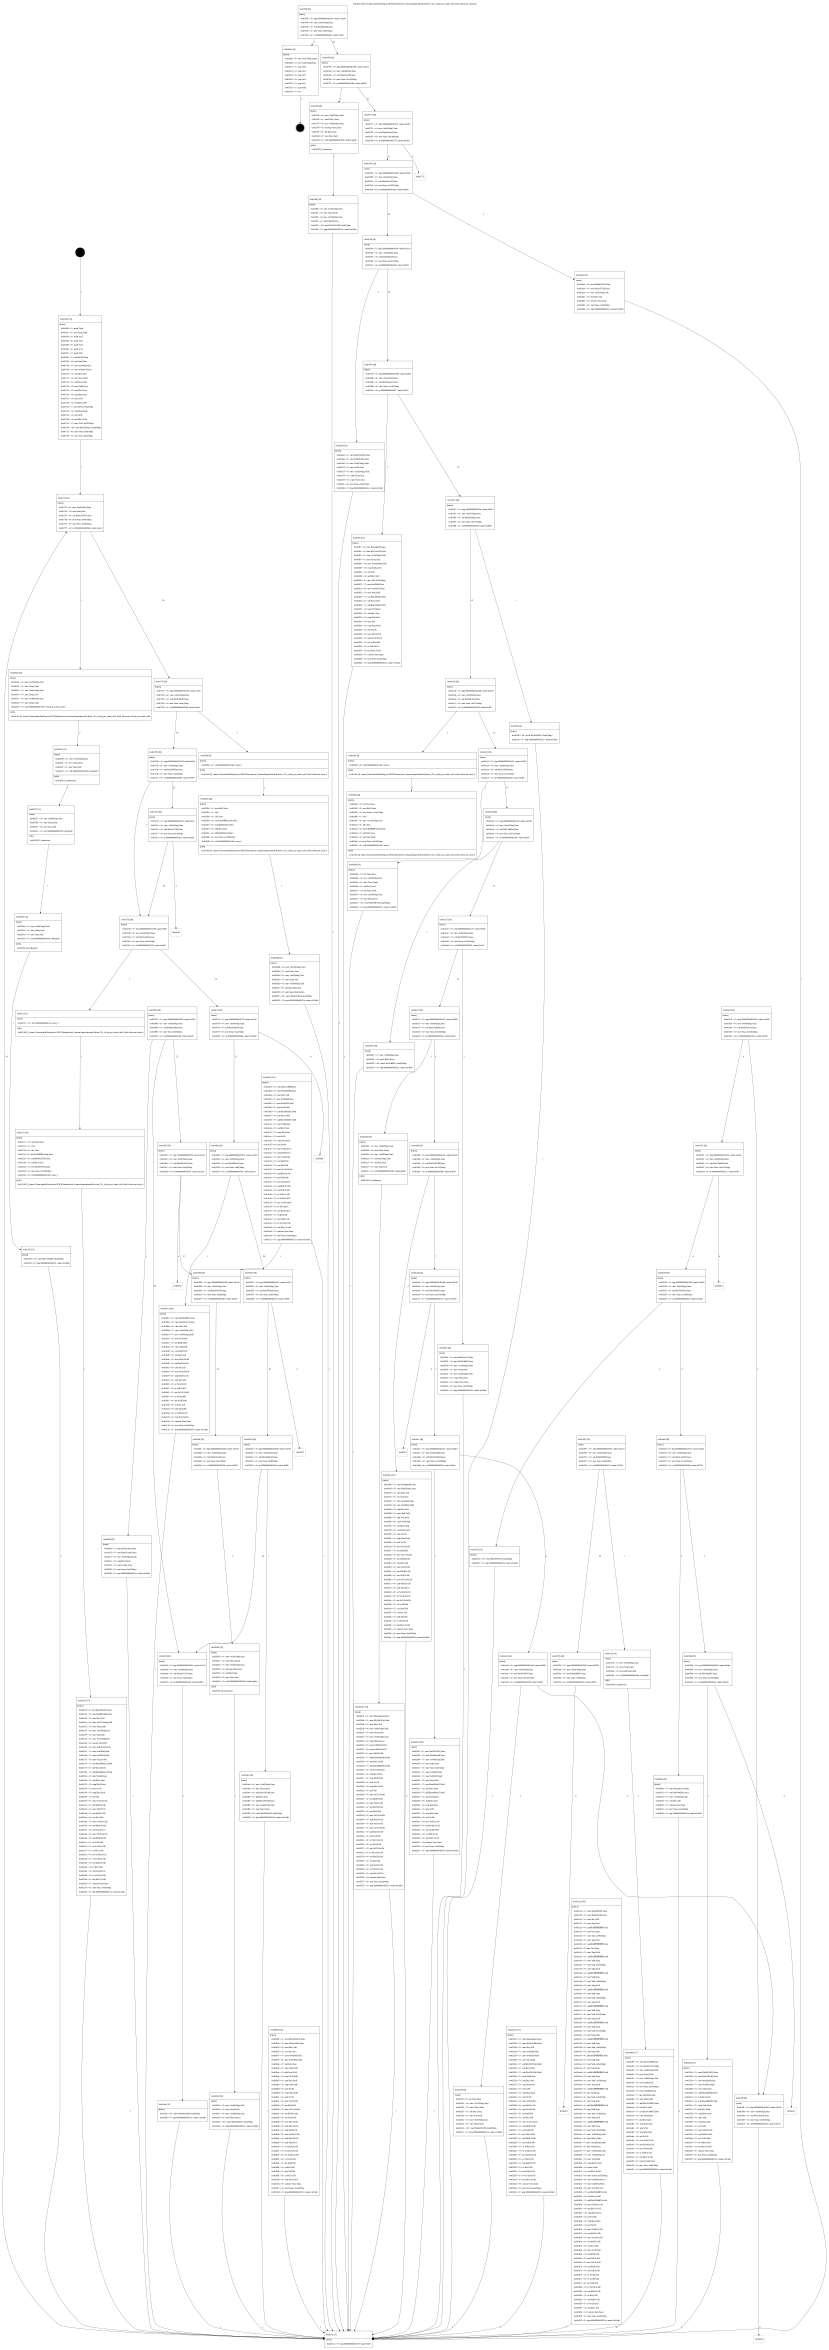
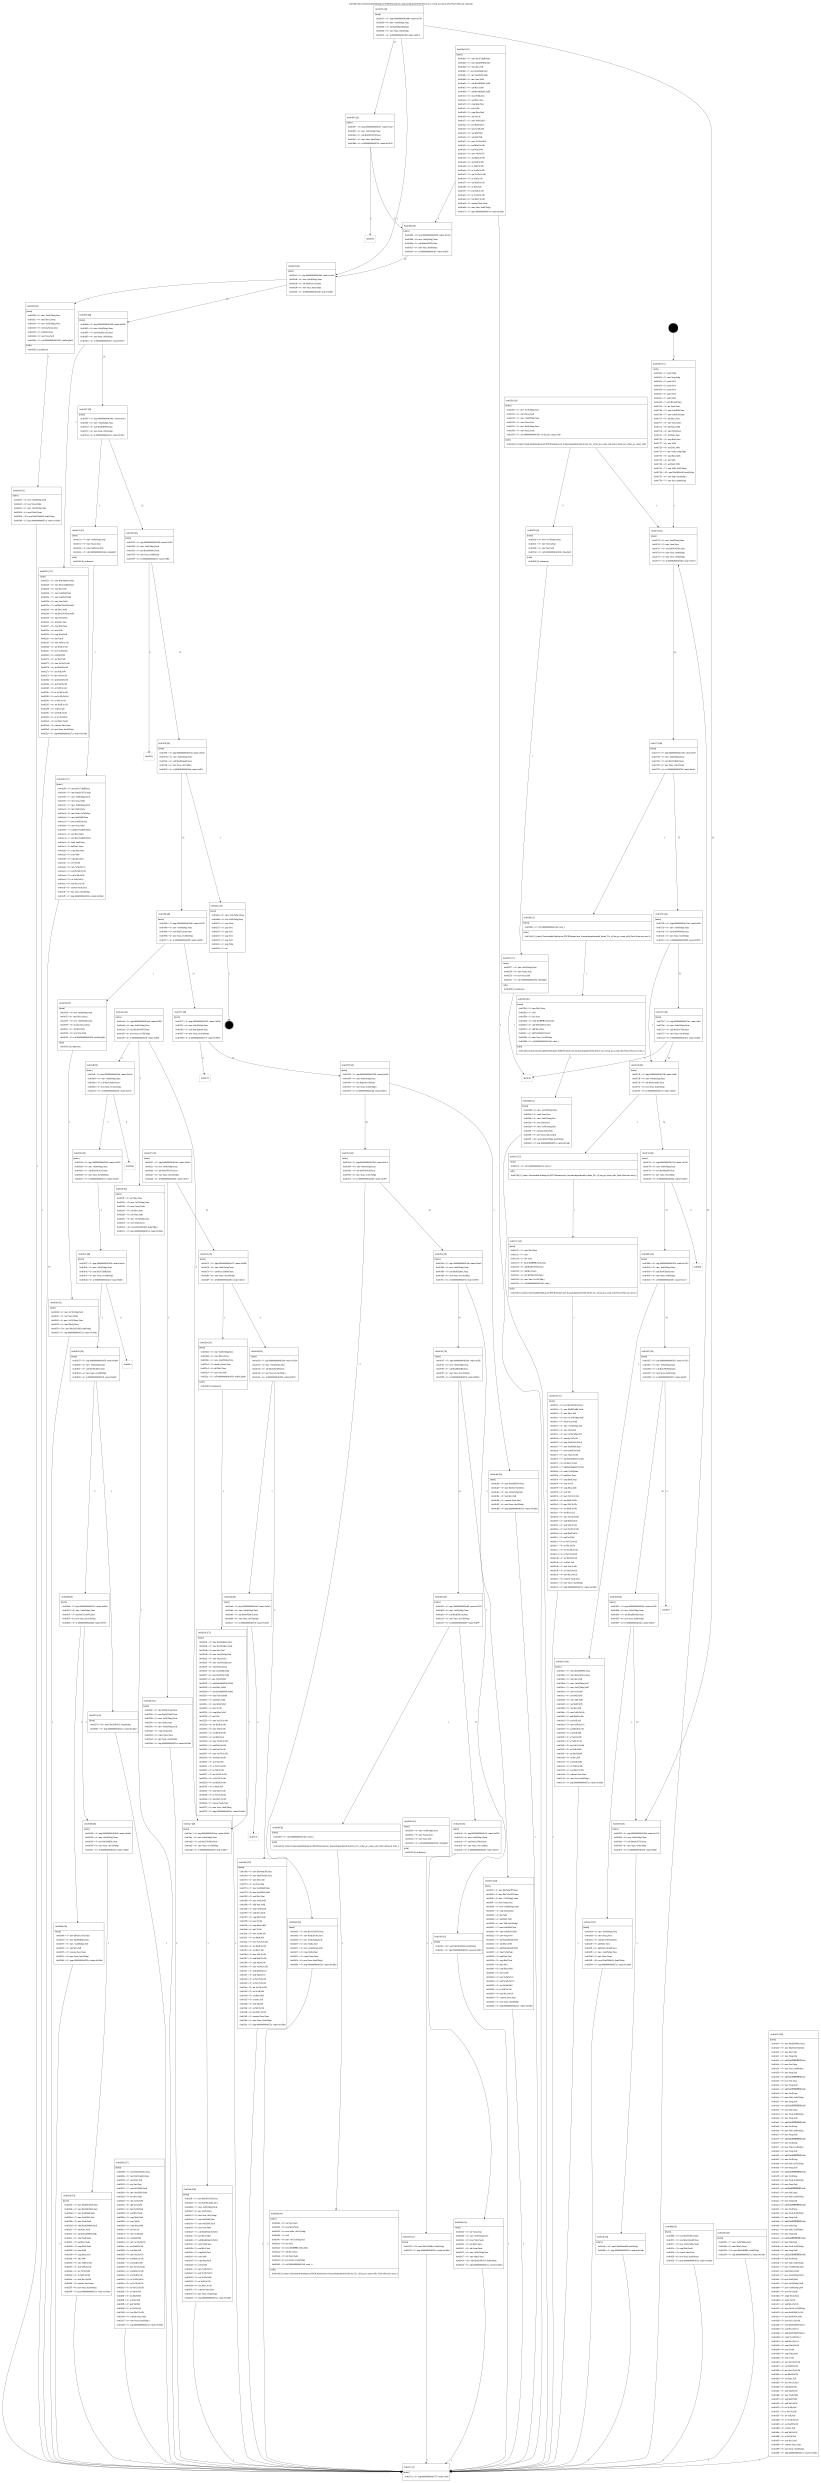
node "0x4018eb [28]": added
edge "0x40175f [32]" -> "0x40250e [26]": reversed
edge "0x401923 [28]" -> "0x40193f [28]": added, label "23"
node "0x401a3b [28]": removed
edge "0x402537 [15]" -> "0x402546 [15]": now "0x402537 [15]" -> "0x401dc2"
edge "0x40187b [28]" -> "0x401f0d [30]": now "0x40187b [28]" -> "0x4018cf [28]"
edge "0x401ac7 [28]" -> "0x401ae3 [28]": reversed
edge "0x401b1b [28]" -> "0x401aff [28]": reversed
node "0x401ba7": removed
